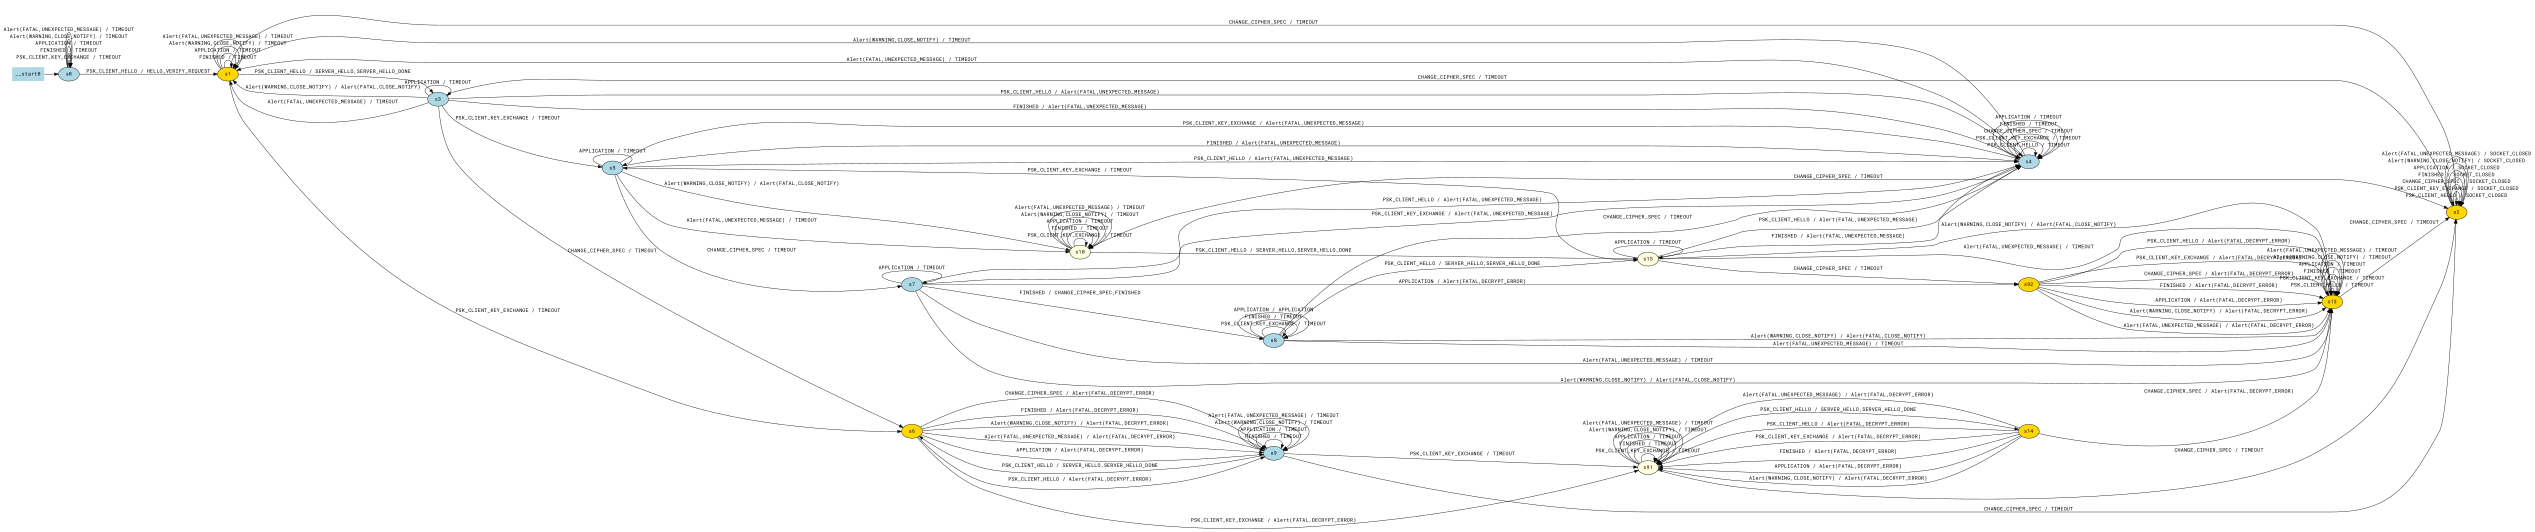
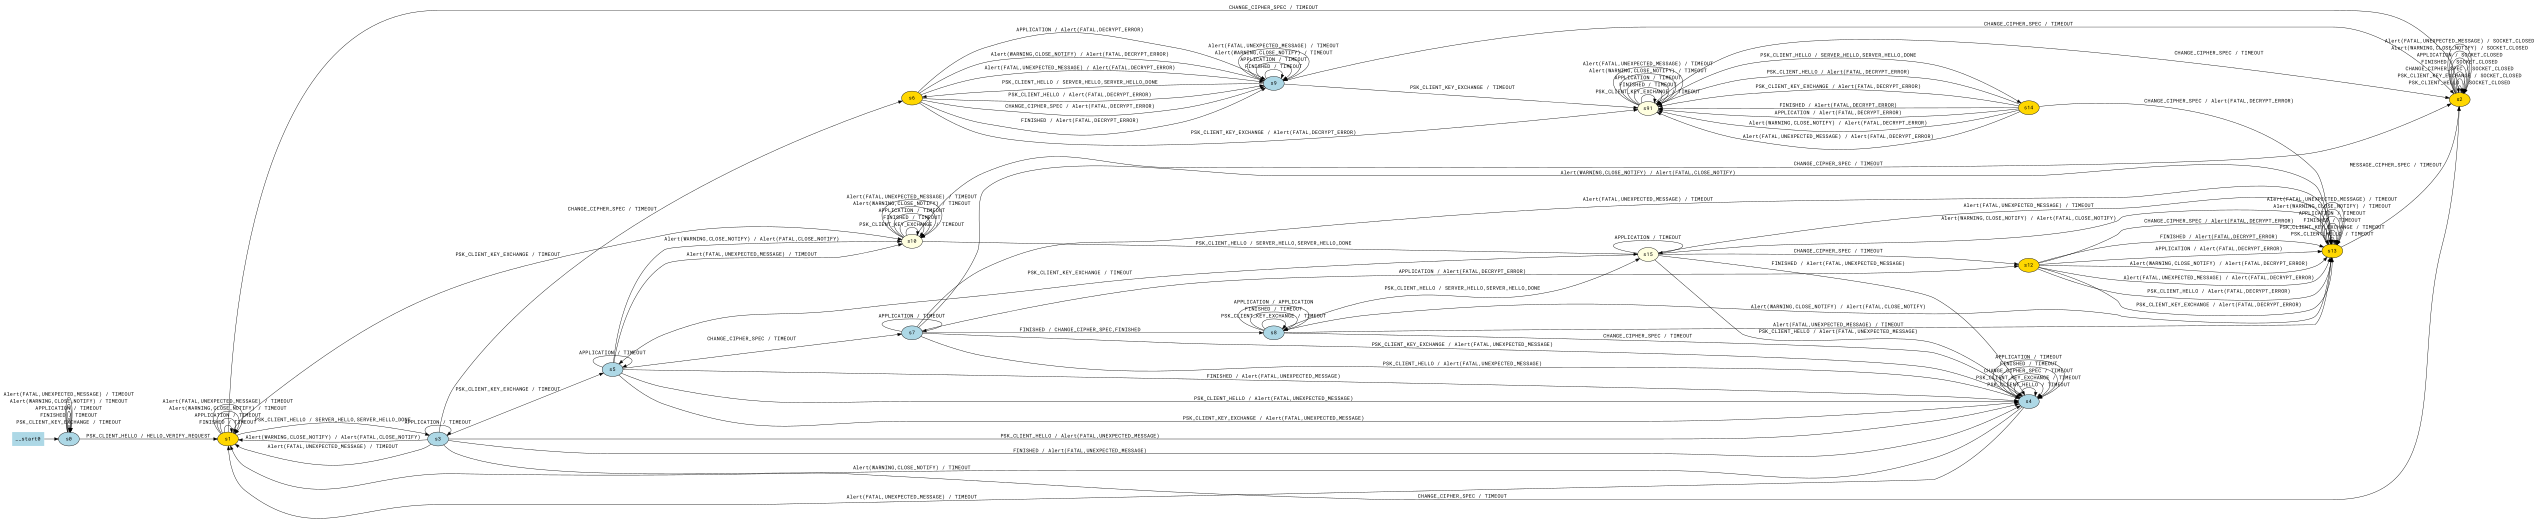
edge "s13" -> "s2": label "CHANGE_CIPHER_SPEC / TIMEOUT" -> "MESSAGE_CIPHER_SPEC / TIMEOUT"
node "s92": label "s92" -> "s12"
edge "s1" -> "s6": now "s1" -> "s10"
